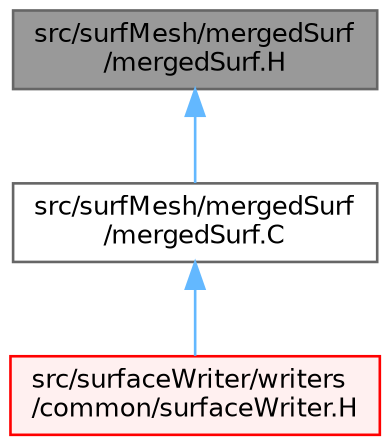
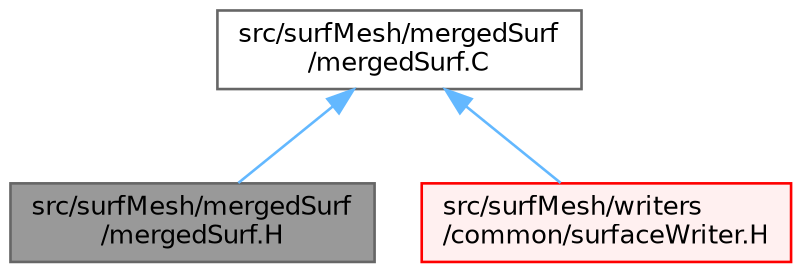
edge "src/surfMesh/mergedSurf /mergedSurf.C" -> "src/surfMesh/mergedSurf /mergedSurf.H": reversed
node "src/surfaceWriter/writers /common/surfaceWriter.H": label "src/surfaceWriter/writers /common/surfaceWriter.H" -> "src/surfMesh/writers /common/surfaceWriter.H"
